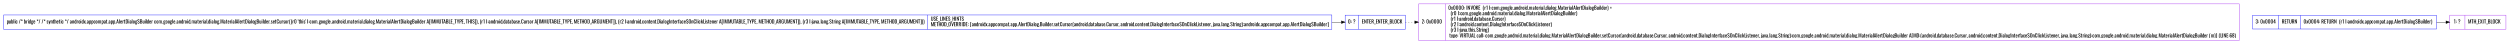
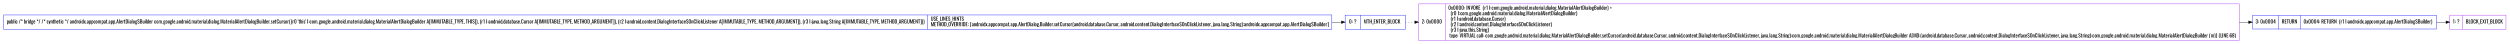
node "0: ?": text "ENTER_ENTER_BLOCK" -> "MTH_ENTER_BLOCK"
edge "2: 0x0000" -> "3: 0x0004": added
node "1: ?": text "MTH_EXIT_BLOCK" -> "BLOCK_EXIT_BLOCK"
